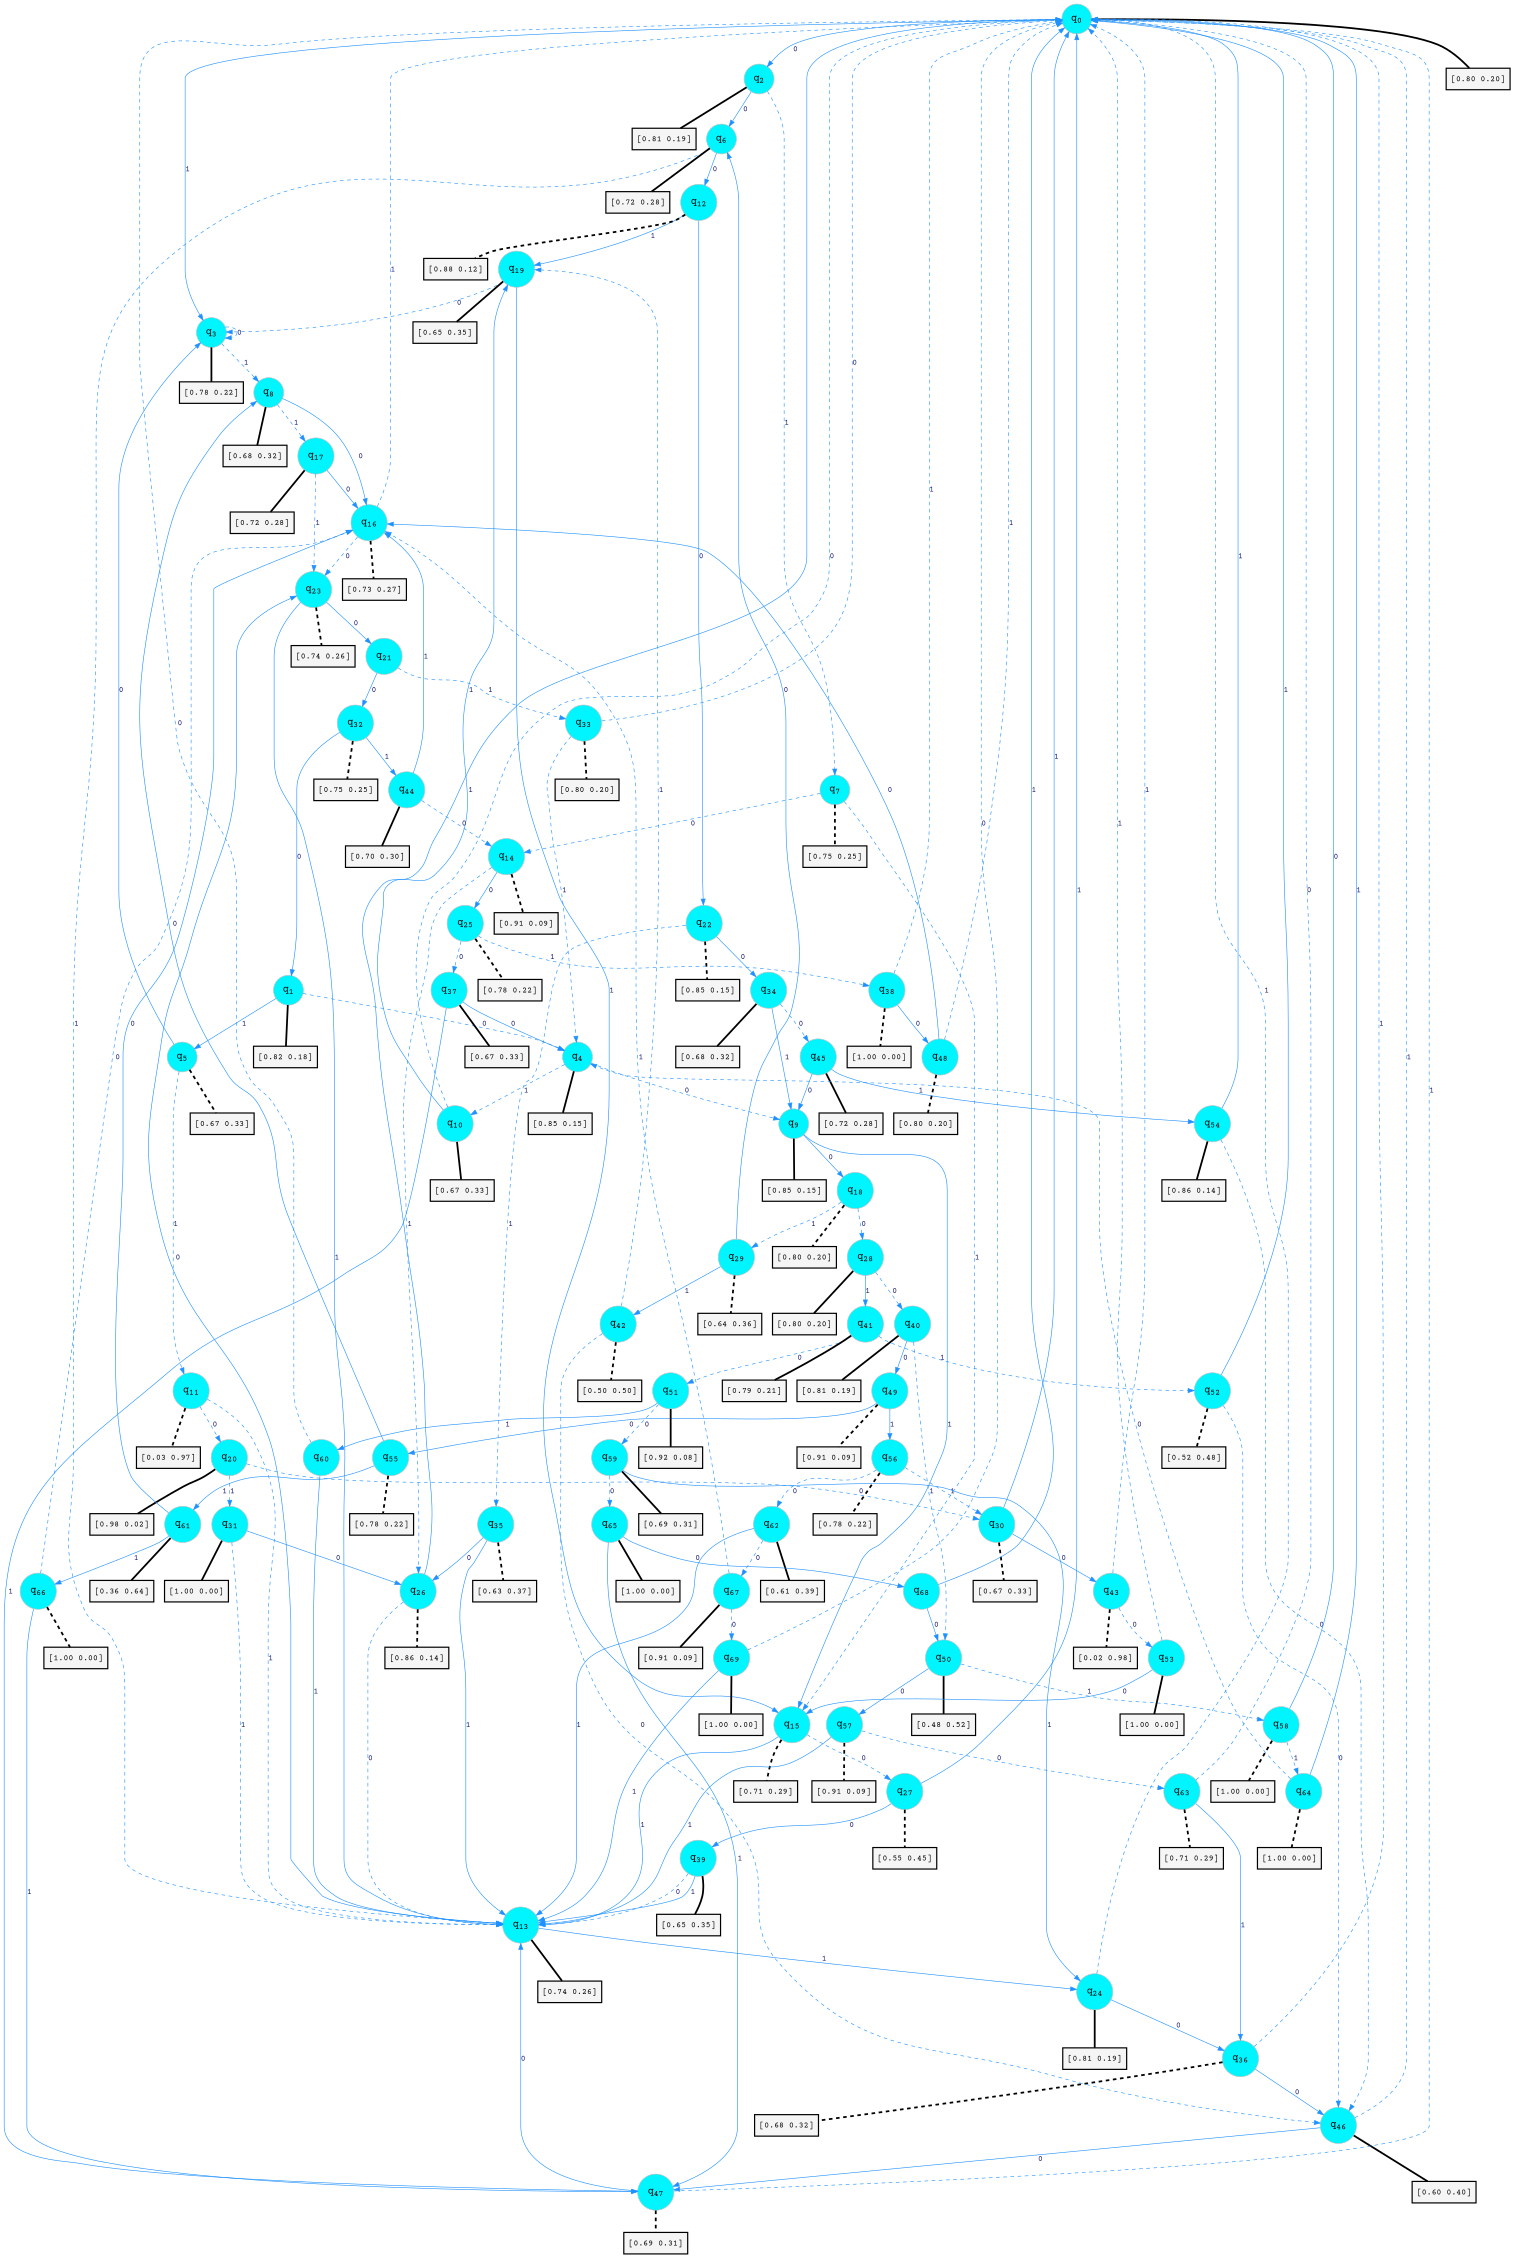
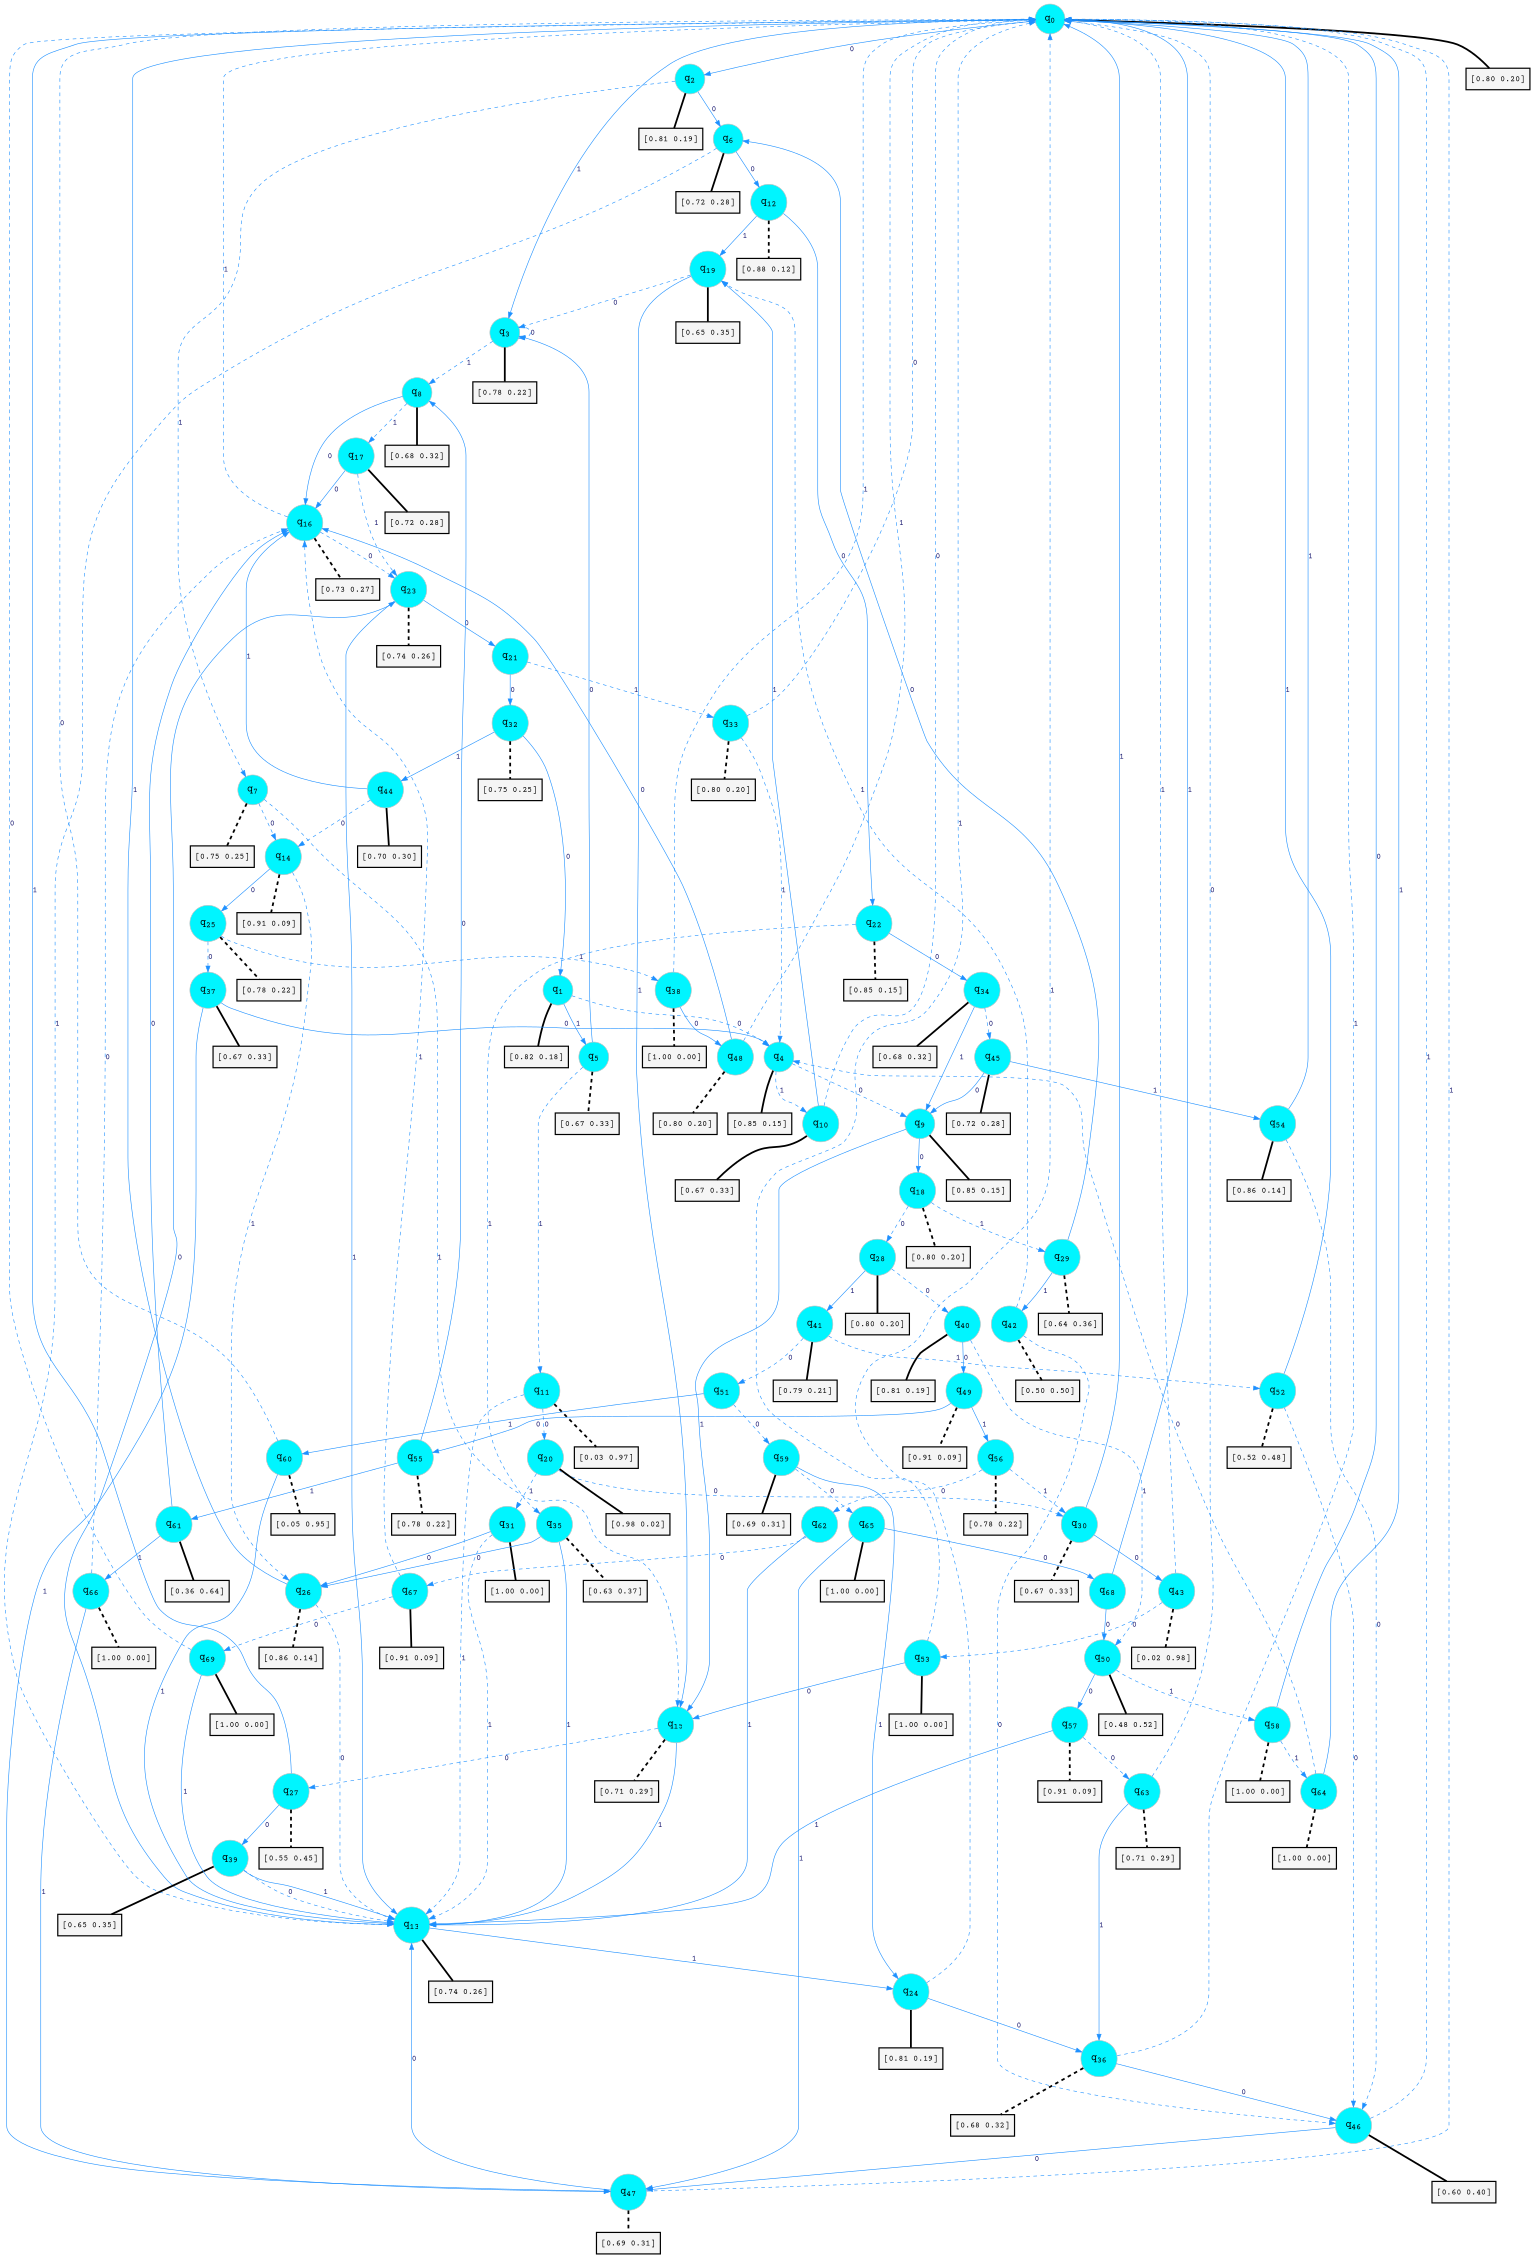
node "[0.92 0.08]": removed
node "[0.05 0.95]": added
node "[0.61 0.39]": removed
